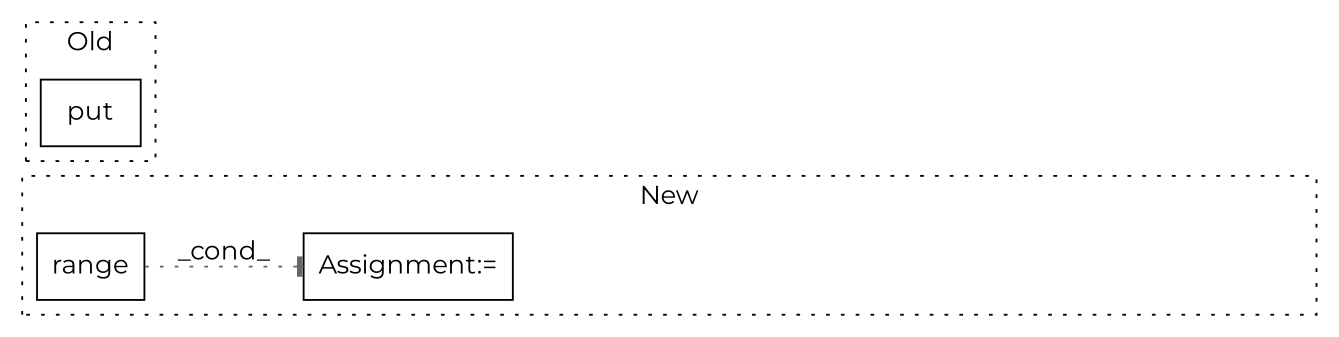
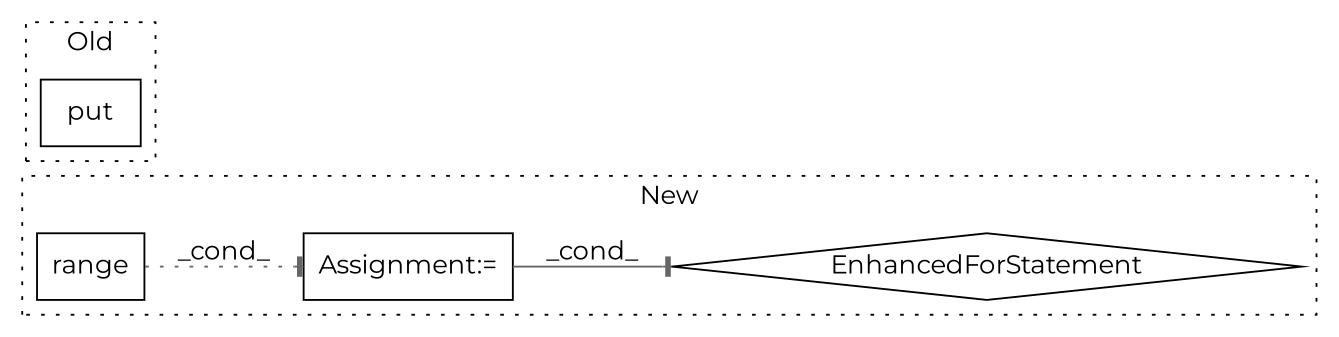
node "EnhancedForStatement": added
